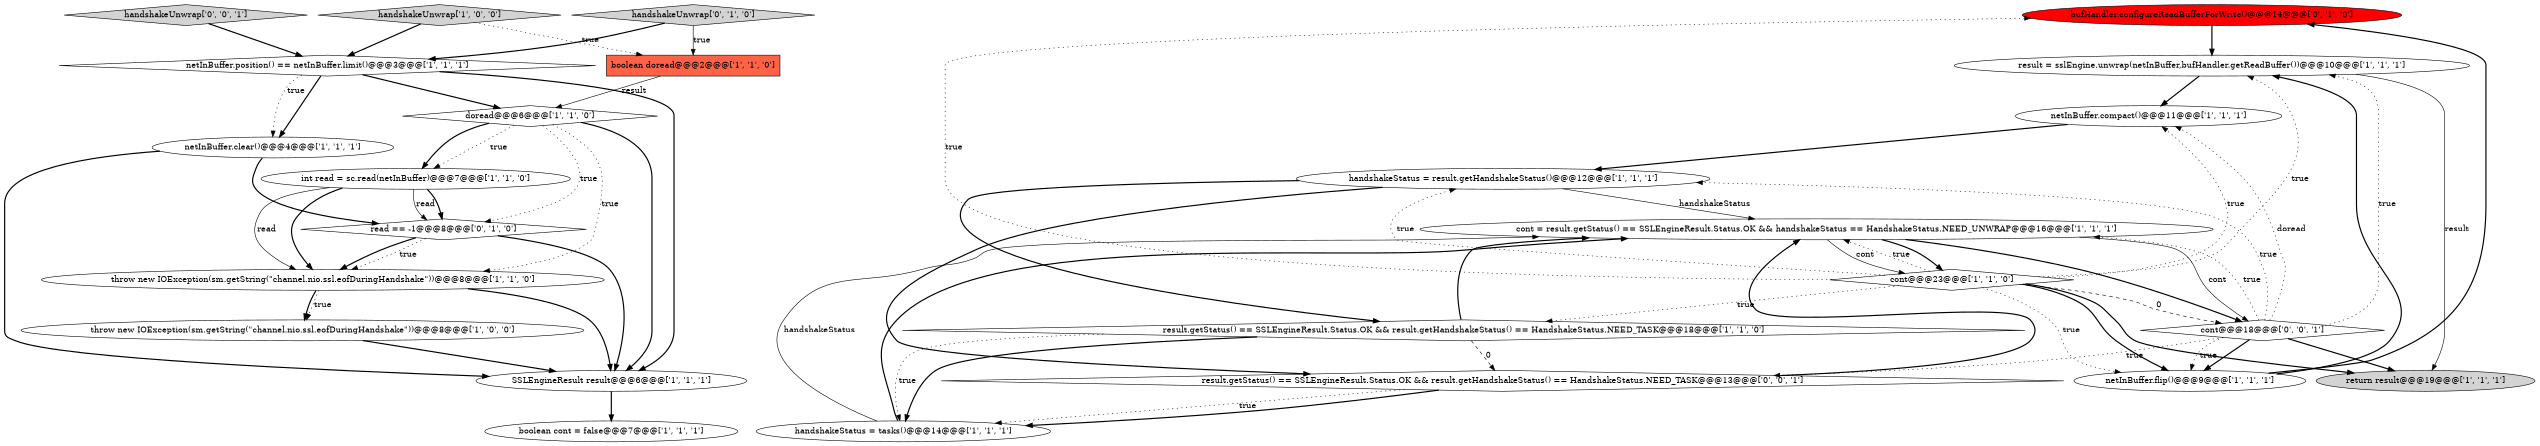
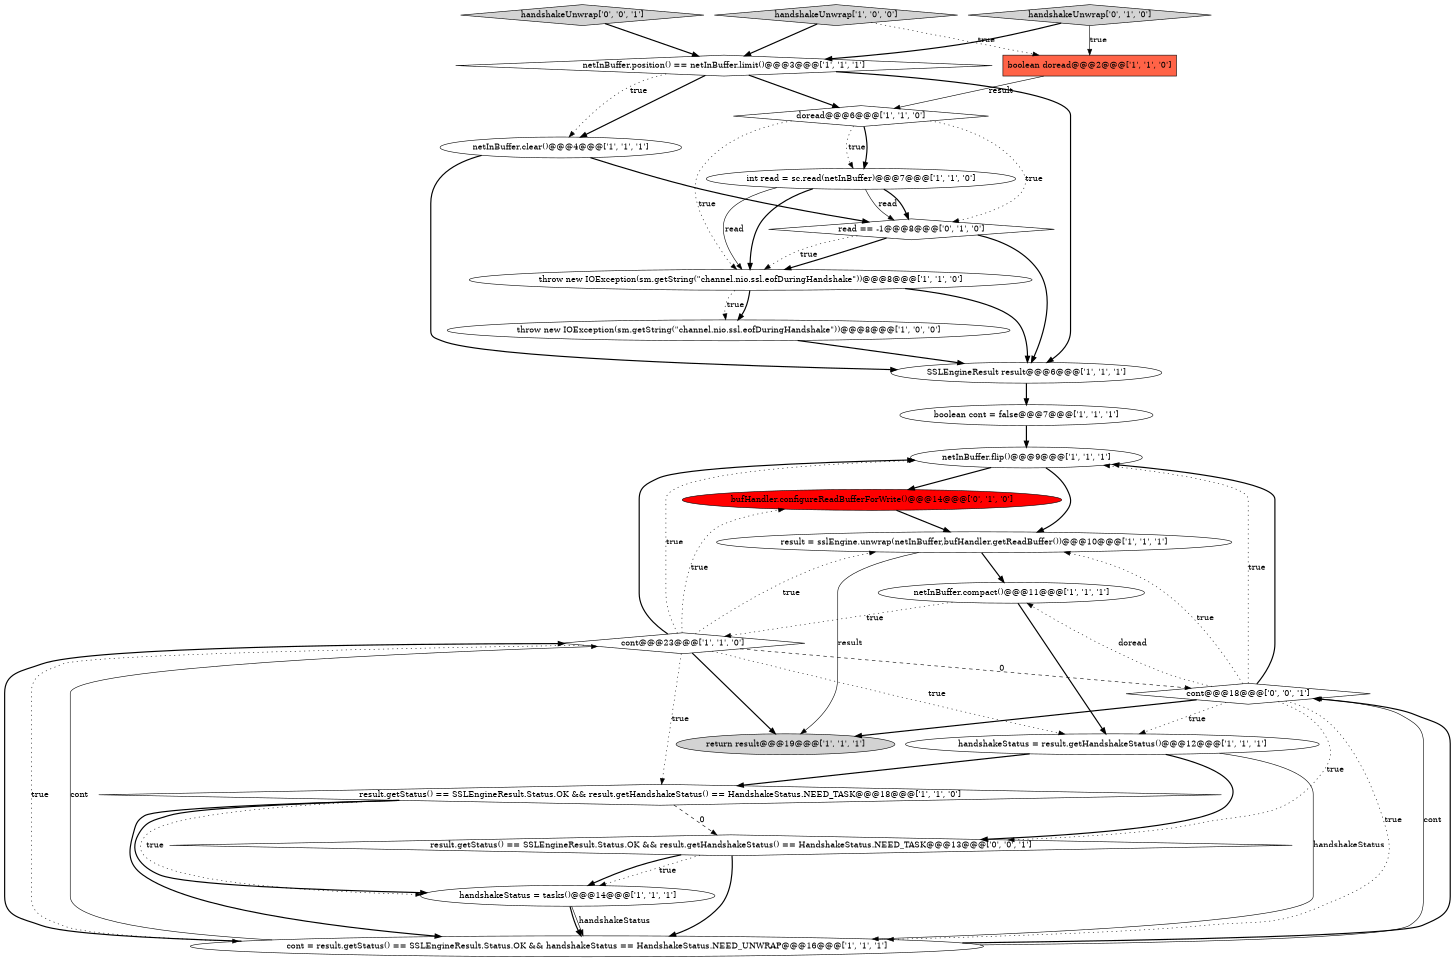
edge "doread@@@6@@@['1', '1', '0']" -> "SSLEngineResult result@@@6@@@['1', '1', '1']": removed
edge "cont@@@23@@@['1', '1', '0']" -> "netInBuffer.compact()@@@11@@@['1', '1', '1']": reversed
edge "boolean cont = false@@@7@@@['1', '1', '1']" -> "netInBuffer.flip()@@@9@@@['1', '1', '1']": added
